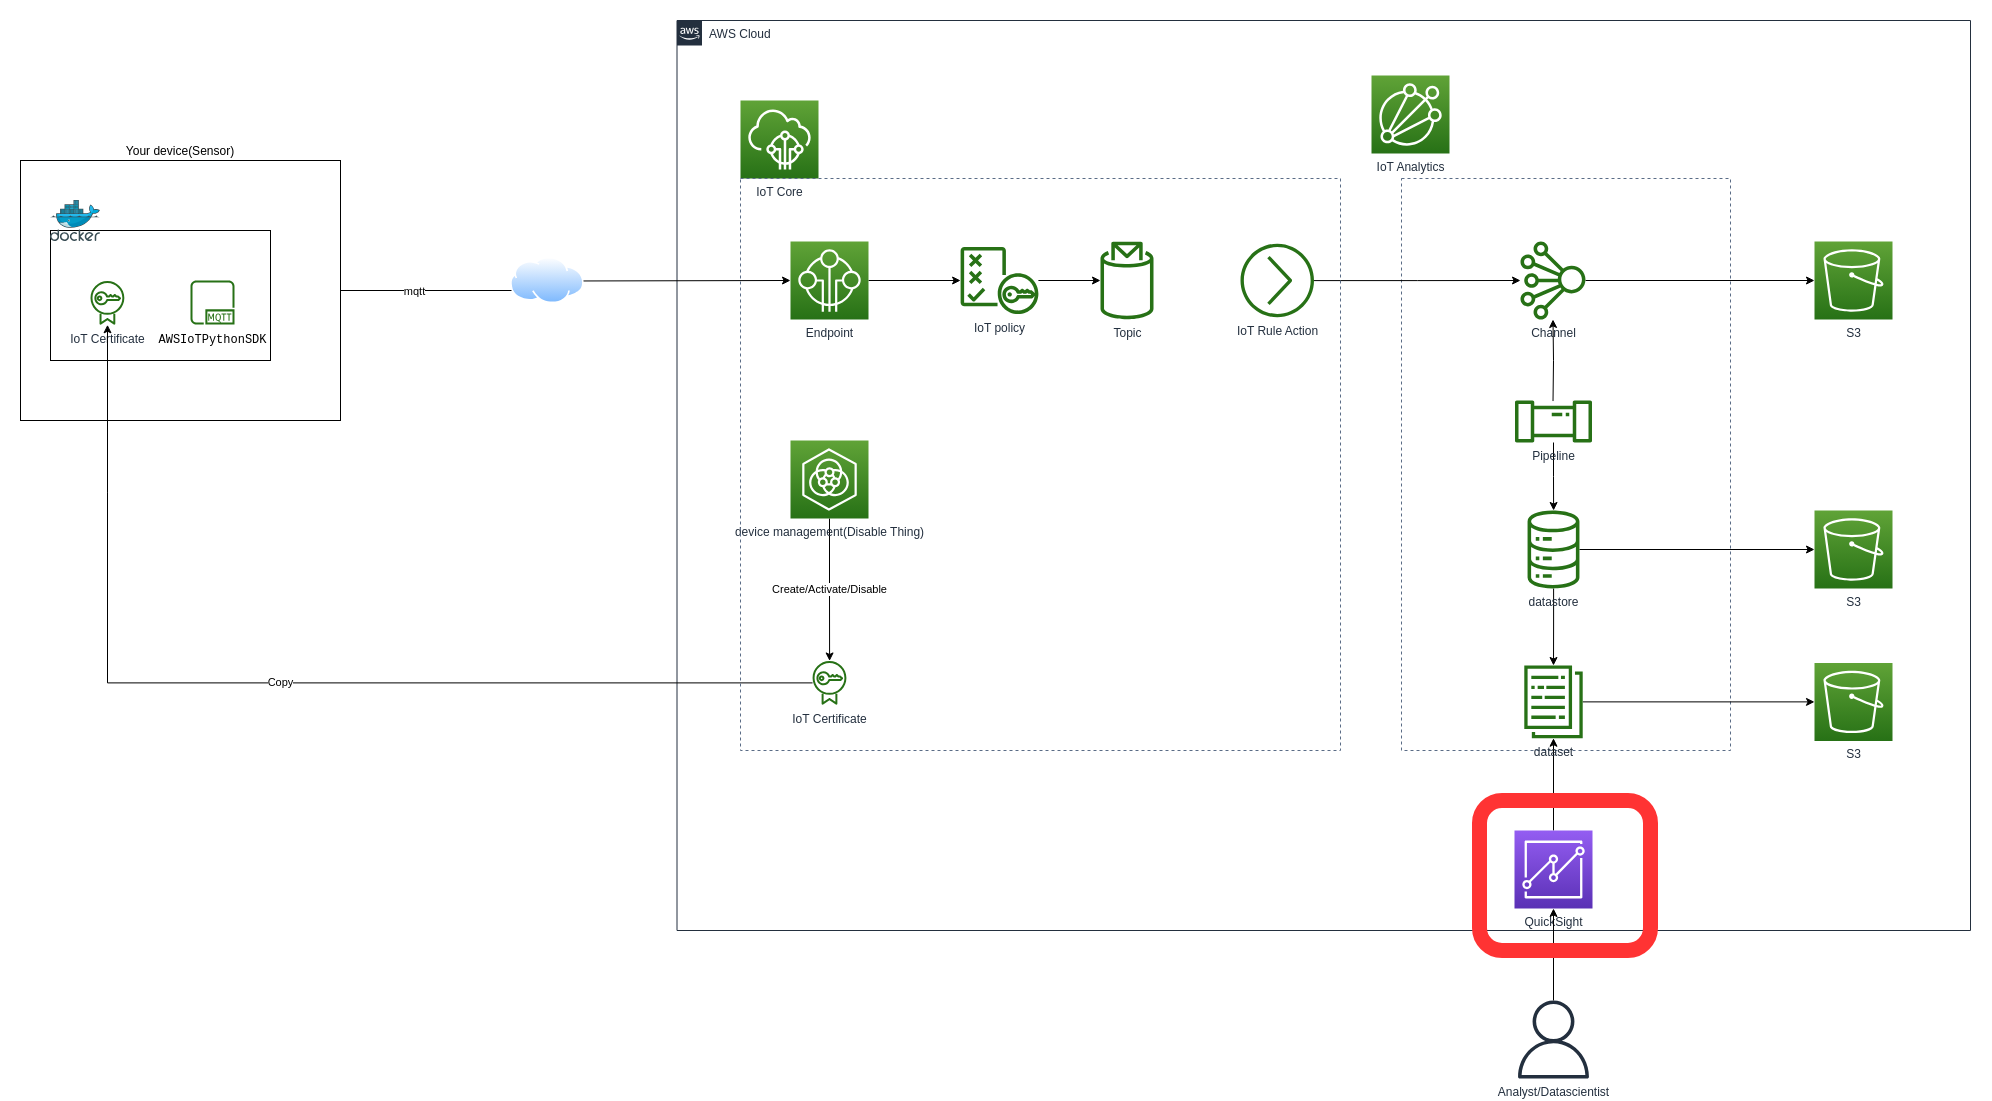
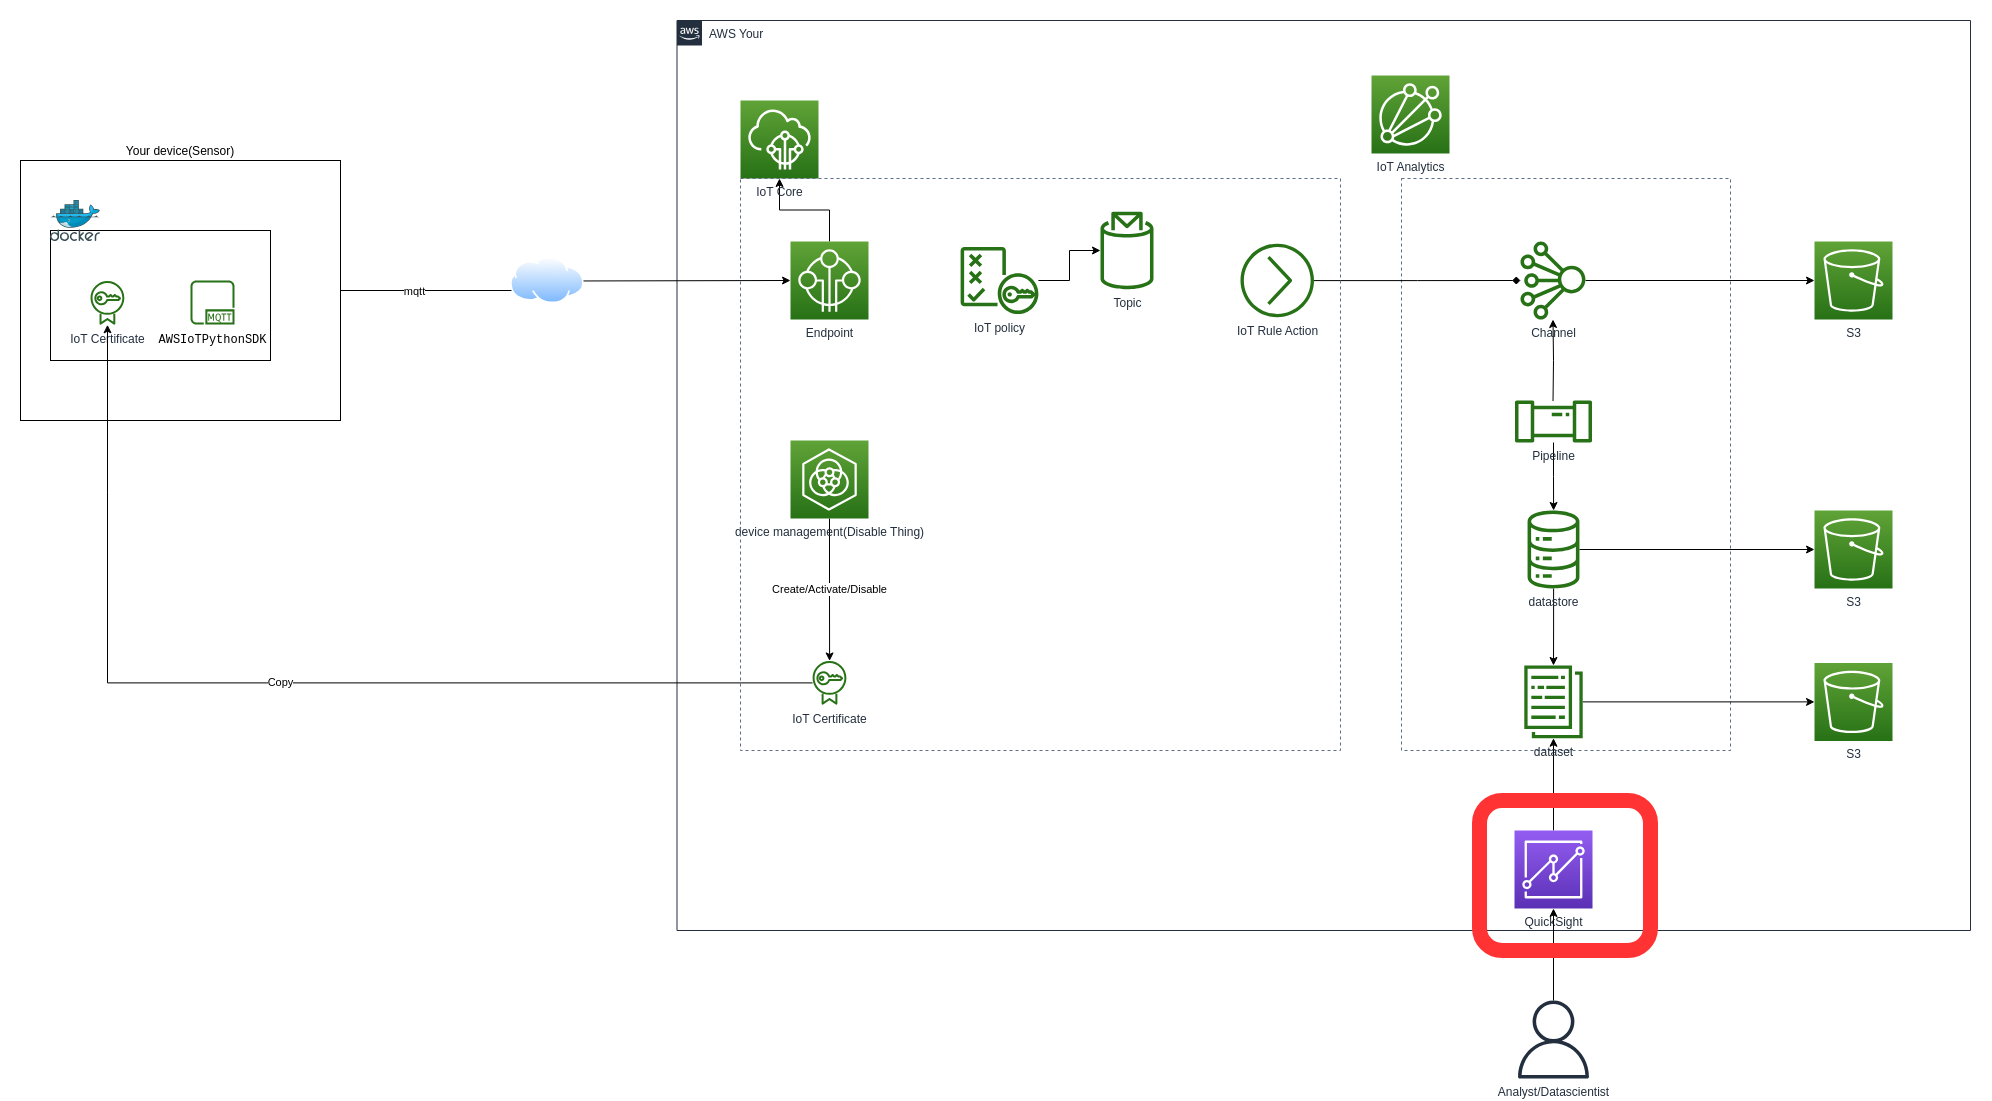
node "AWS Cloud": label "AWS Cloud" -> "AWS Your"
edge "Endpoint" -> "IoT policy": now "Endpoint" -> "IoT Core"
node "Topic": moved (1127, 281) -> (1127, 251)
edge "IoT Rule Action" -> "Channel": arrowhead classic -> diamond
